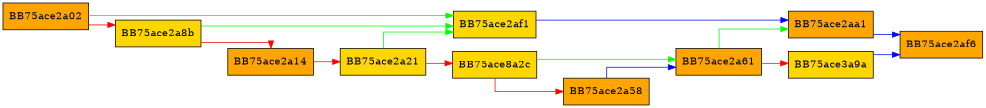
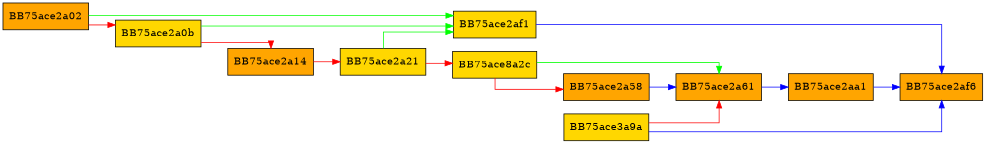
edge "BB75ace2af1" -> "BB75ace2aa1": now "BB75ace2af1" -> "BB75ace2af6"
edge "BB75ace2a61" -> "BB75ace2aa1": color green -> blue
node "BB75ace2a8b": label "BB75ace2a8b" -> "BB75ace2a0b"
edge "BB75ace2a61" -> "BB75ace3a9a": reversed
